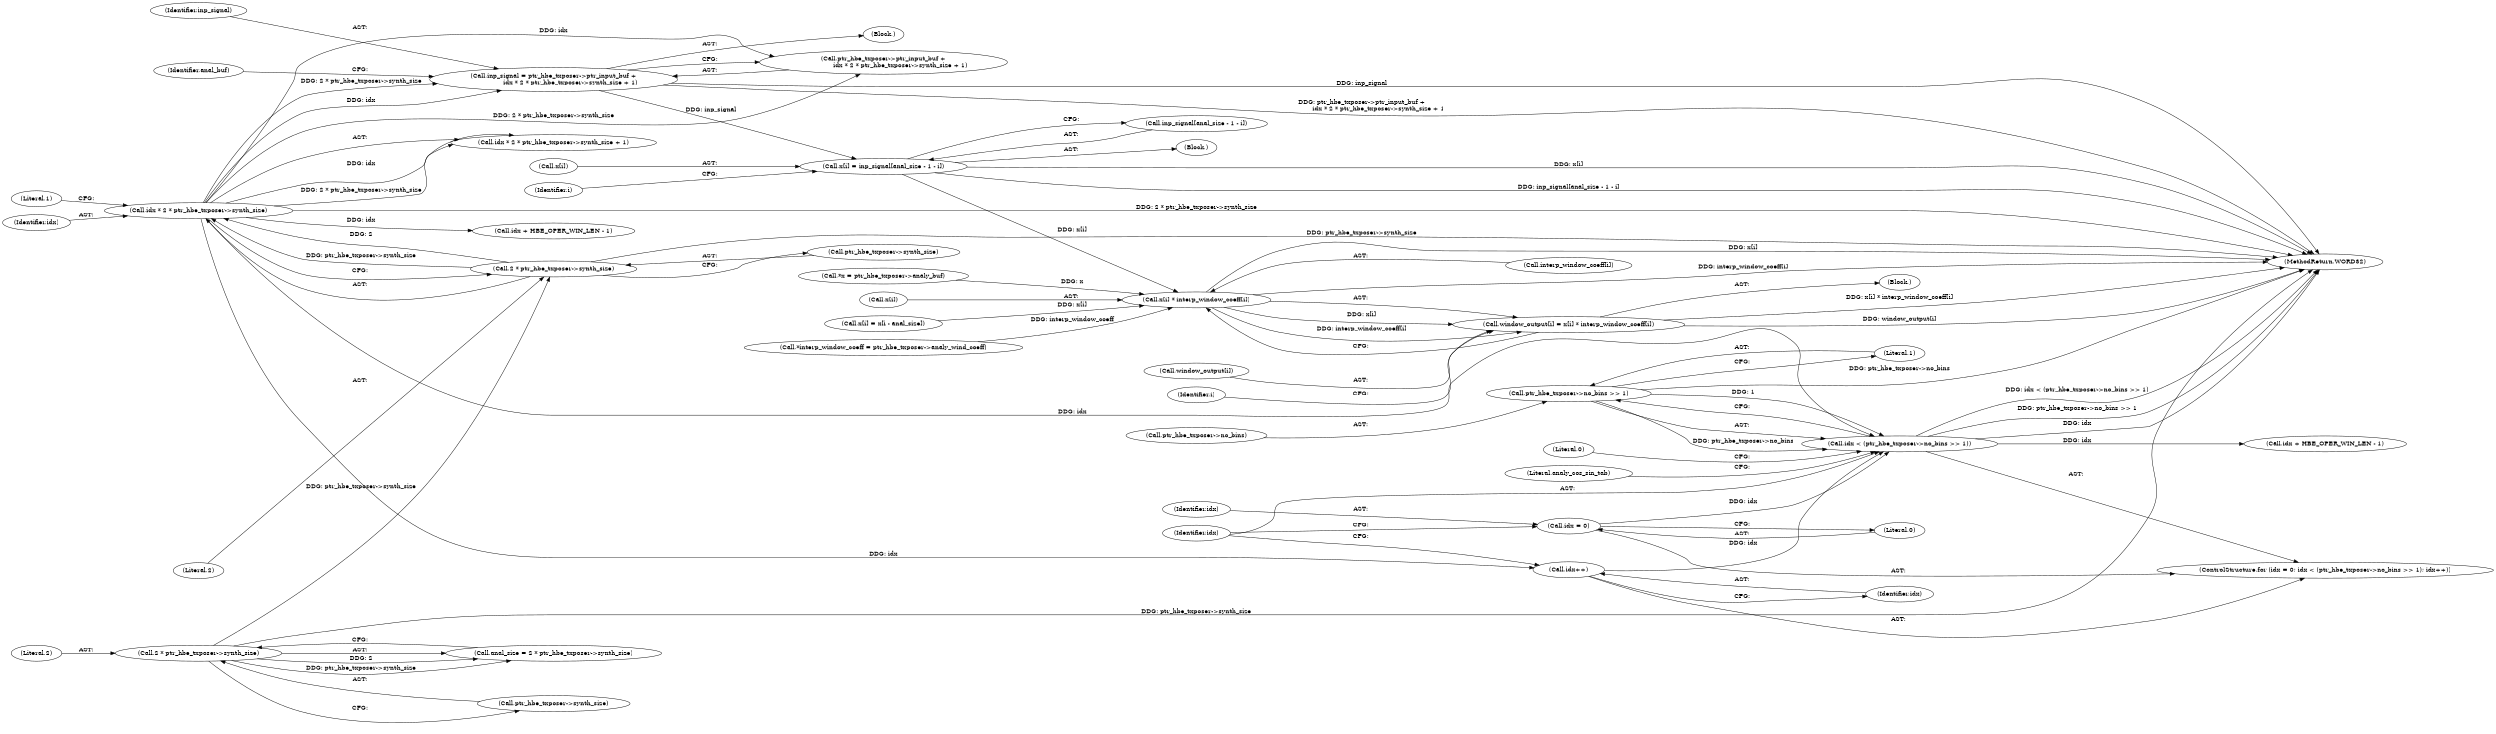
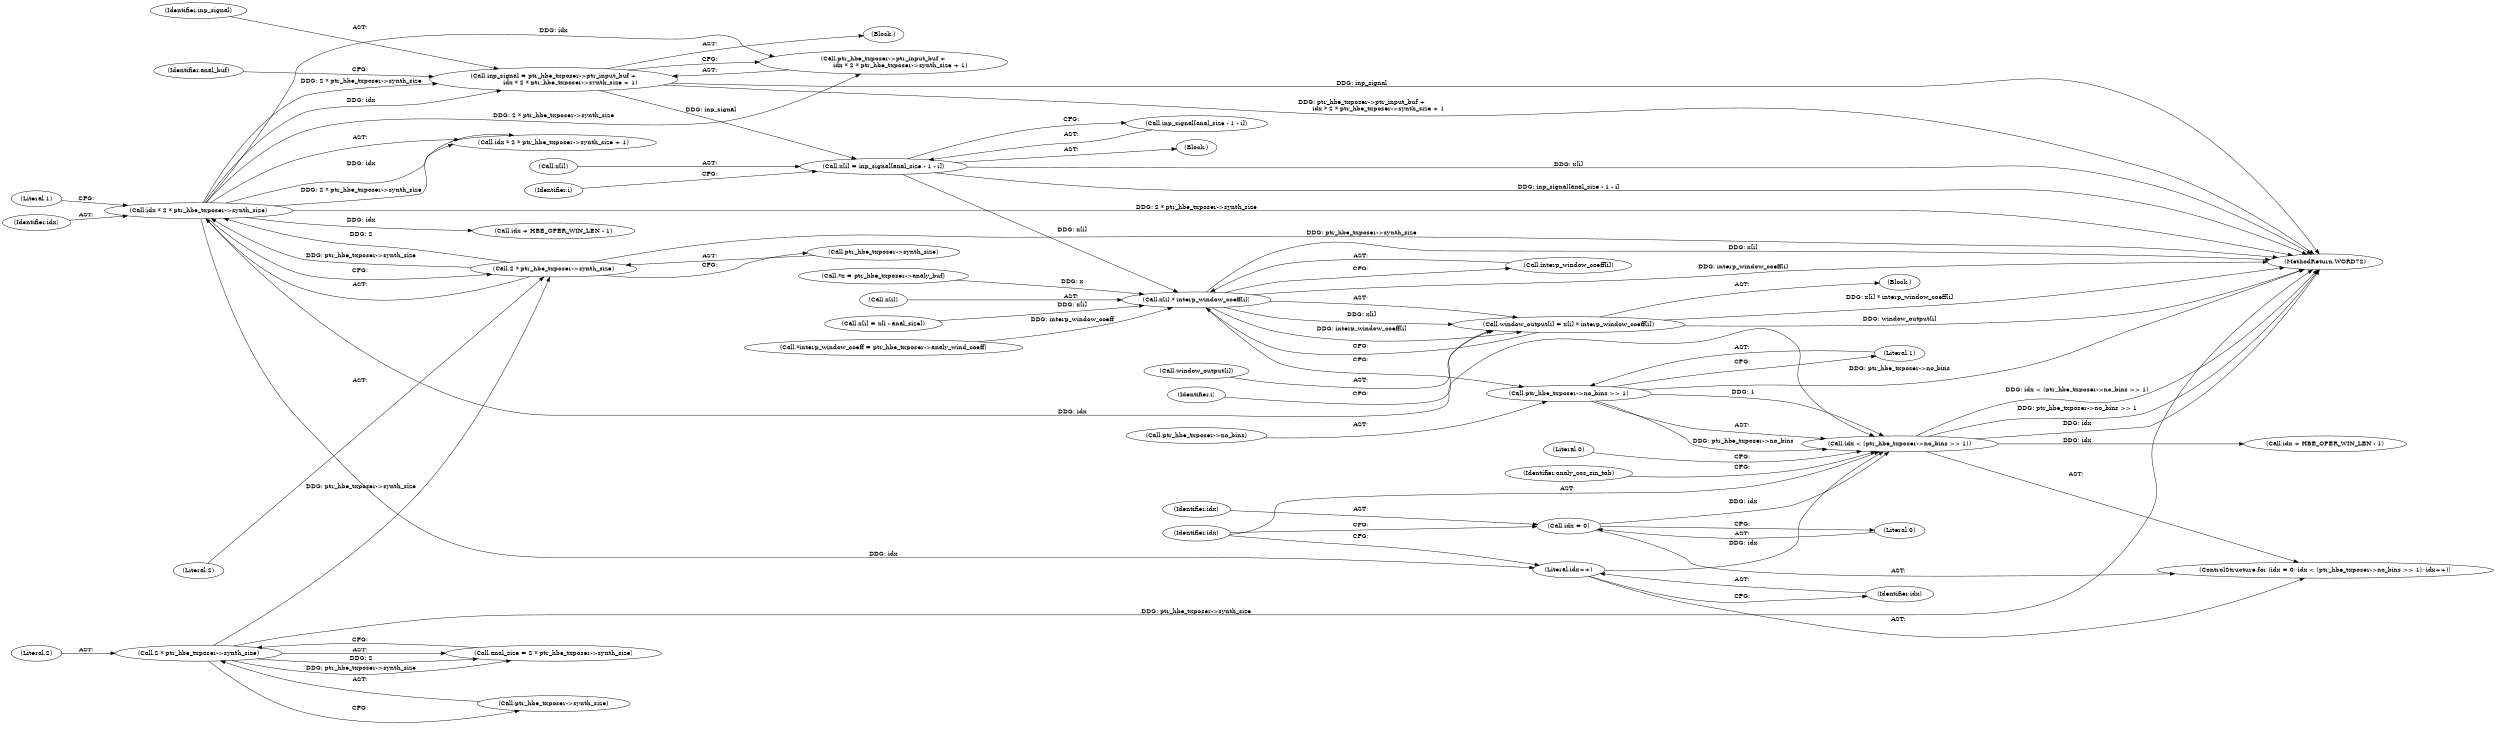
node "(MethodReturn,WORD32)": label "(MethodReturn,WORD32)" -> "(MethodReturn,WORD72)"
edge "(Call,x[i] * interp_window_coeff[i])" -> "(Call,interp_window_coeff[i])": added, label "CFG:"
edge "(Call,idx < (ptr_hbe_txposer->no_bins >> 1))" -> "(Call,ptr_hbe_txposer->no_bins >> 1)": now "(Call,x[i] * interp_window_coeff[i])" -> "(Call,ptr_hbe_txposer->no_bins >> 1)"
node "(Literal,analy_cos_sin_tab)": label "(Literal,analy_cos_sin_tab)" -> "(Identifier,analy_cos_sin_tab)"
node "(Call,idx++)": label "(Call,idx++)" -> "(Literal,idx++)"
